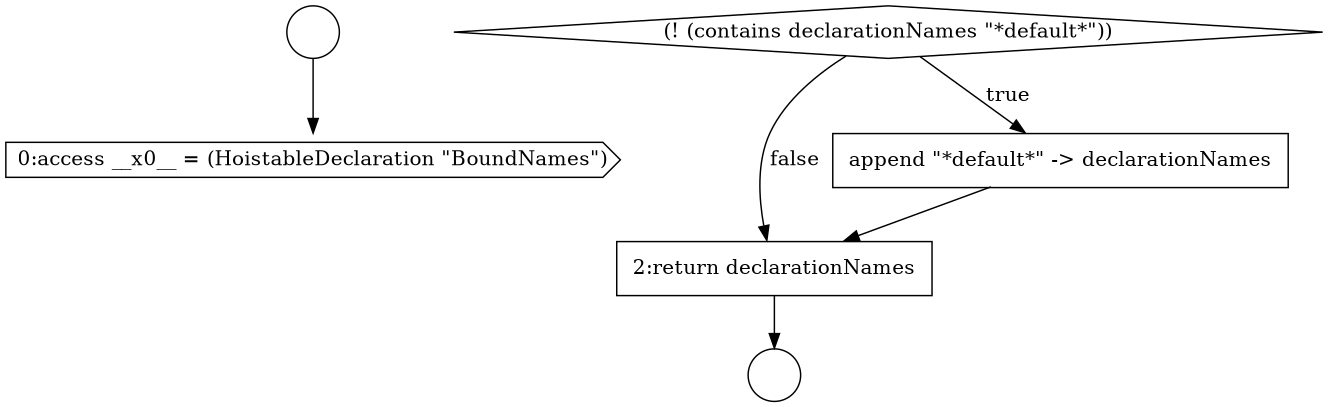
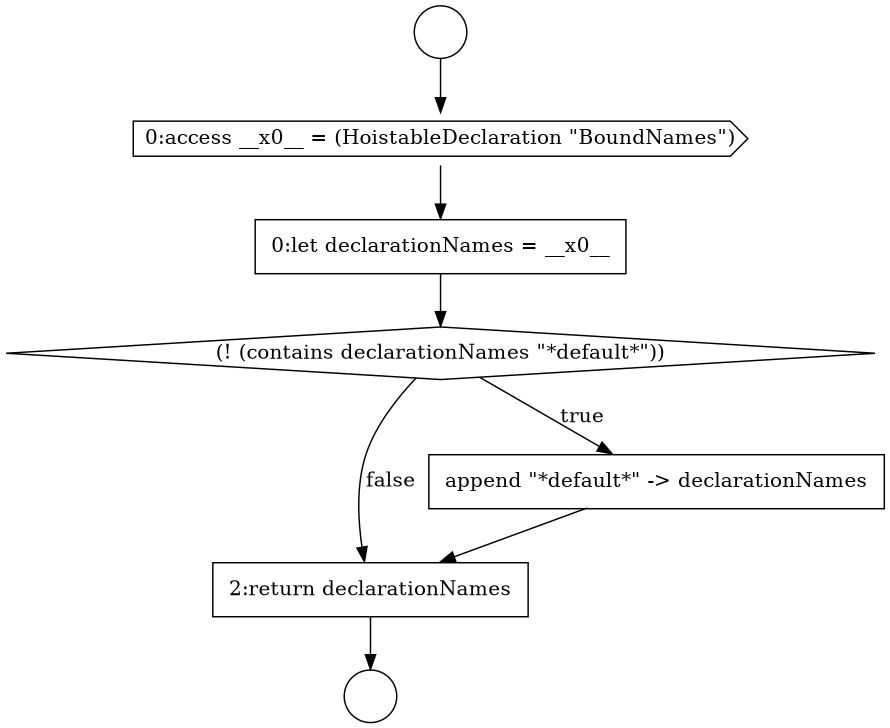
node "0:let declarationNames = __x0__": added
